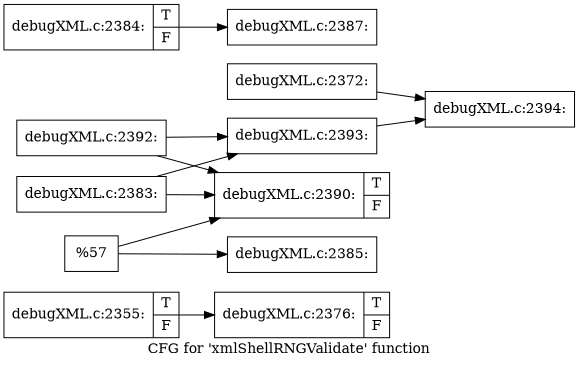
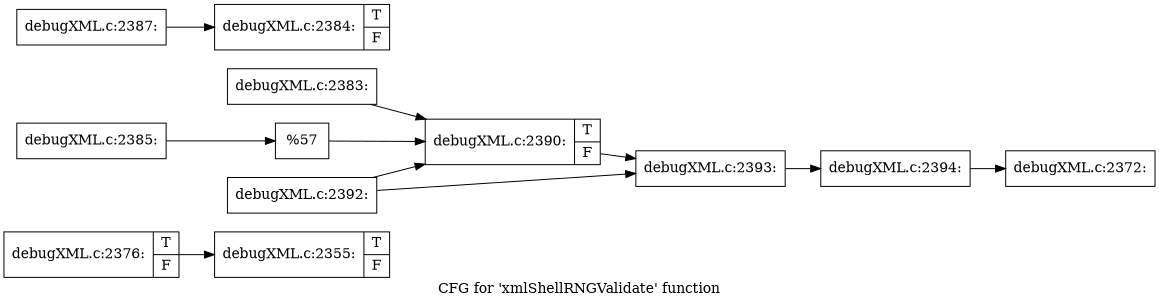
edge "debugXML.c:2384:" -> "debugXML.c:2387:": reversed
edge "debugXML.c:2372:" -> "debugXML.c:2394:": reversed
edge "debugXML.c:2383:" -> "debugXML.c:2393:": now "debugXML.c:2390:" -> "debugXML.c:2393:"
edge "%57" -> "debugXML.c:2385:": reversed
edge "debugXML.c:2355:" -> "debugXML.c:2376:": reversed
